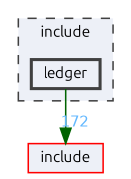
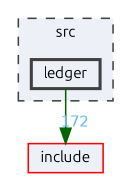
cluster "include": label "include" -> "src"
